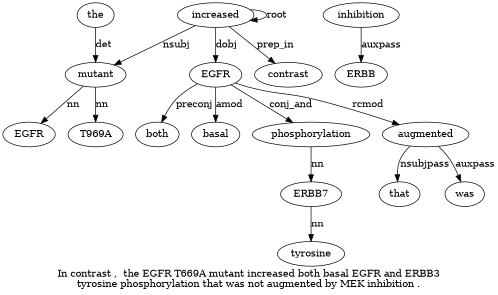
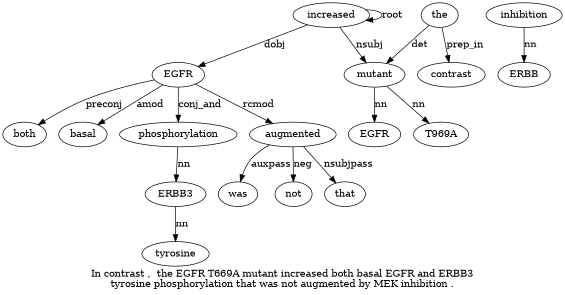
edge "increased" -> "contrast": now "the" -> "contrast"
edge "inhibition" -> "ERBB": label "auxpass" -> "nn"
node "not": added
node "ERBB7": label "ERBB7" -> "ERBB3"
